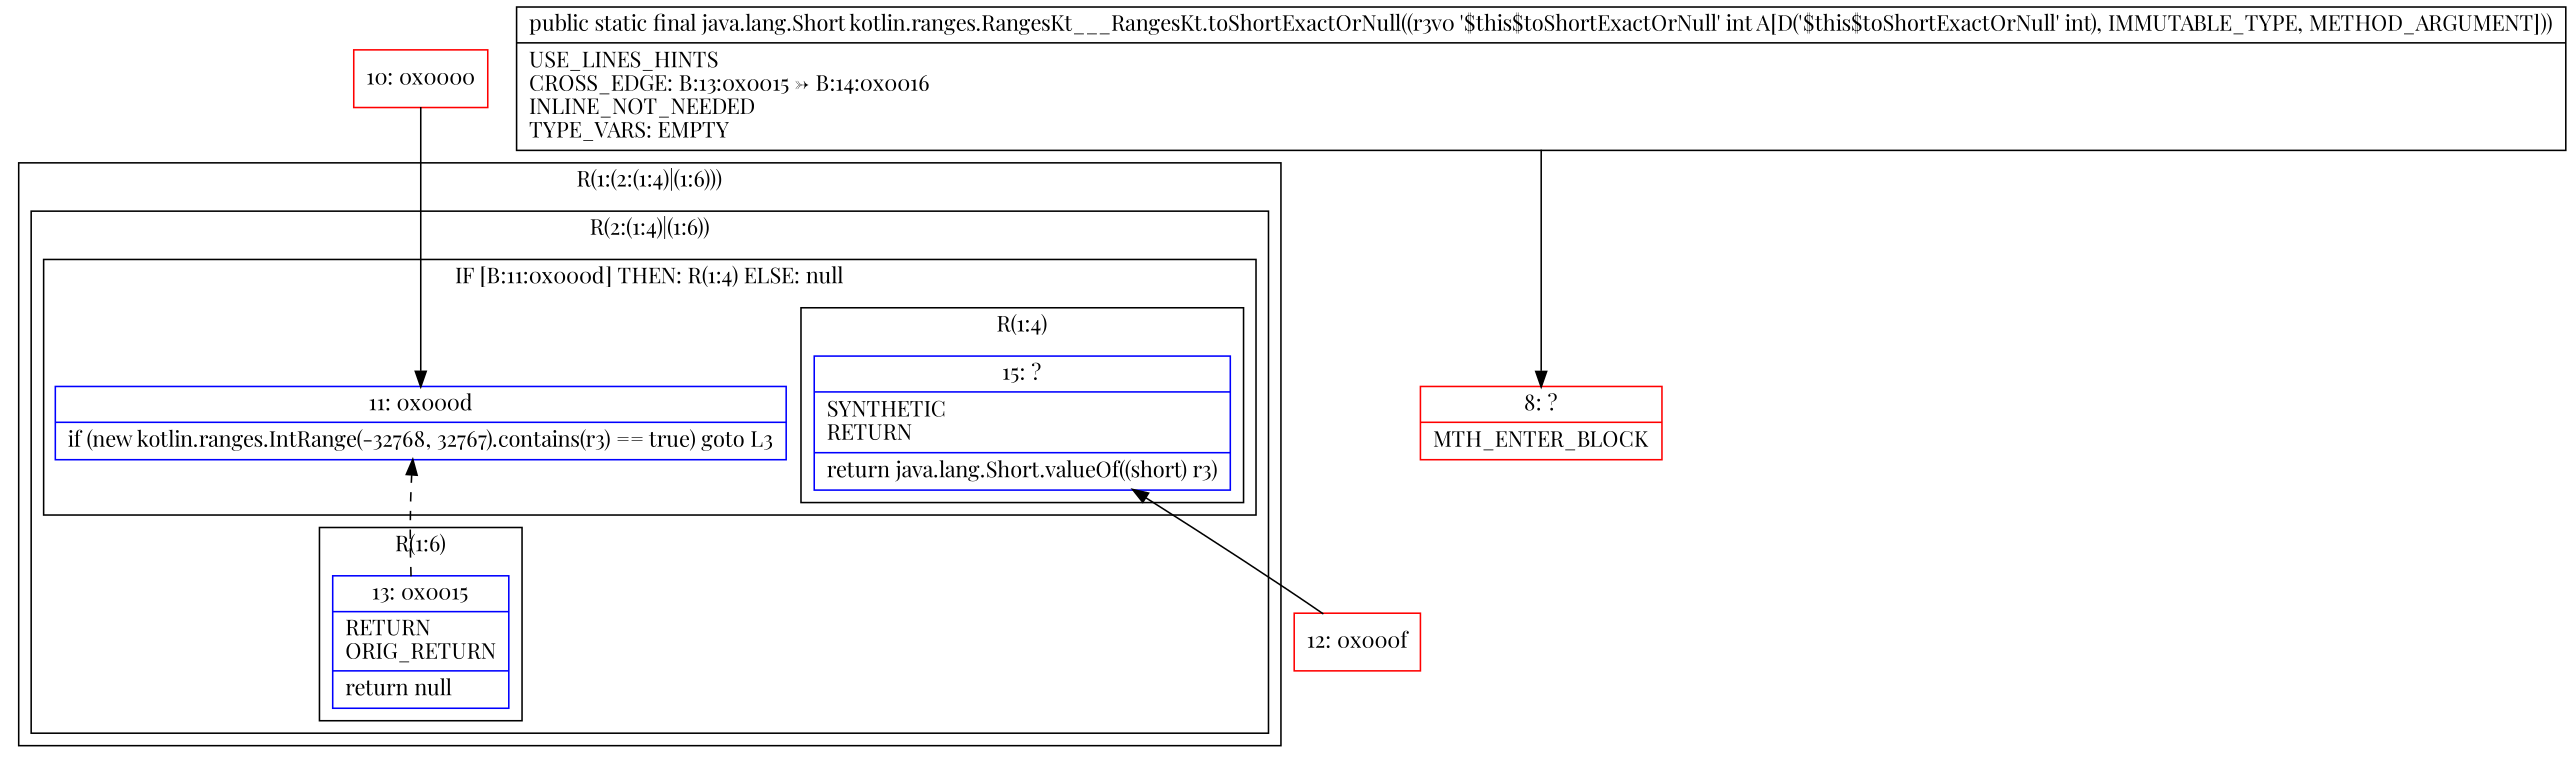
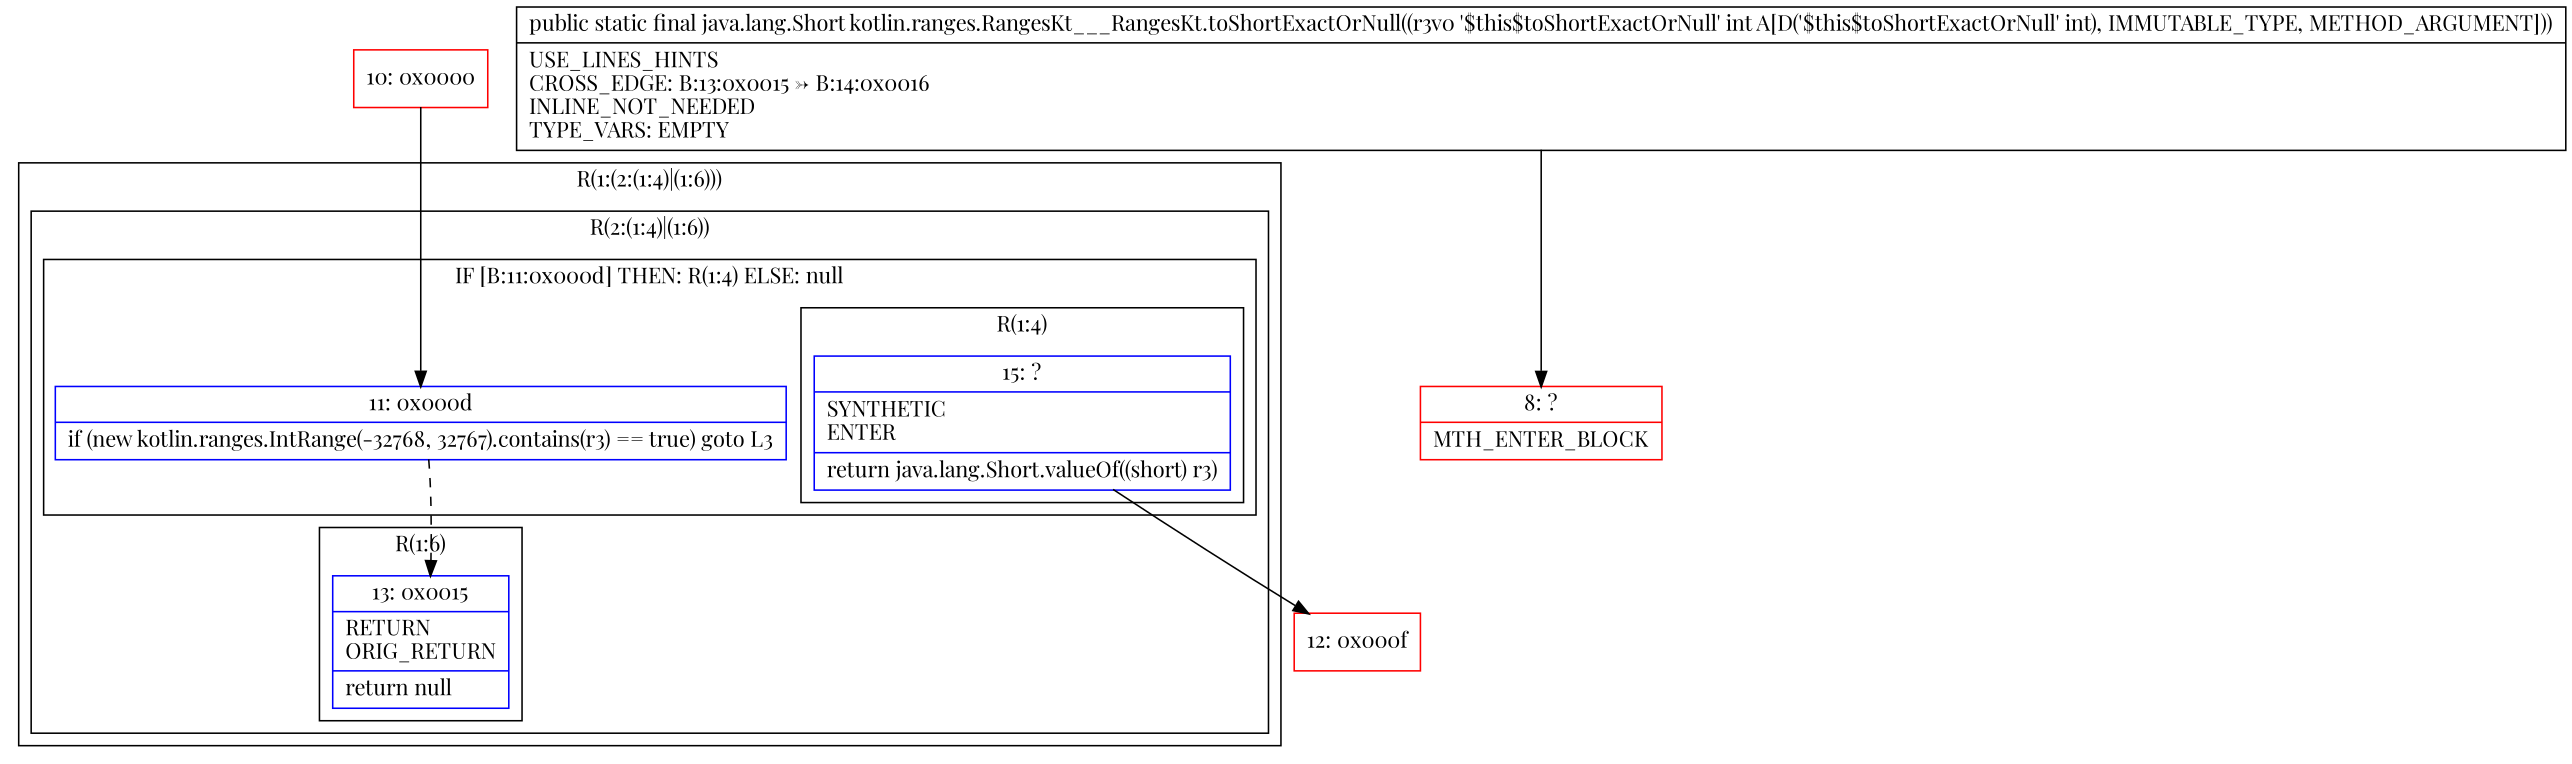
node "15: ?": text "RETURN" -> "ENTER"
edge "13: 0x0015" -> "11: 0x000d": reversed
edge "12: 0x000f" -> "15: ?": reversed
